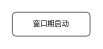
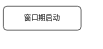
node "窗口期启动": moved (51, 24) -> (42, 18)
